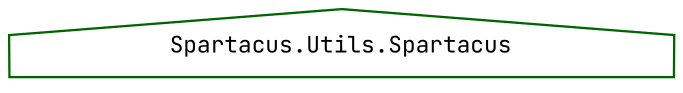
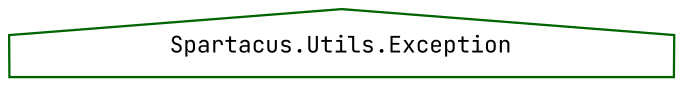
node "Spartacus.Utils.Spartacus": label "Spartacus.Utils.Spartacus" -> "Spartacus.Utils.Exception"
